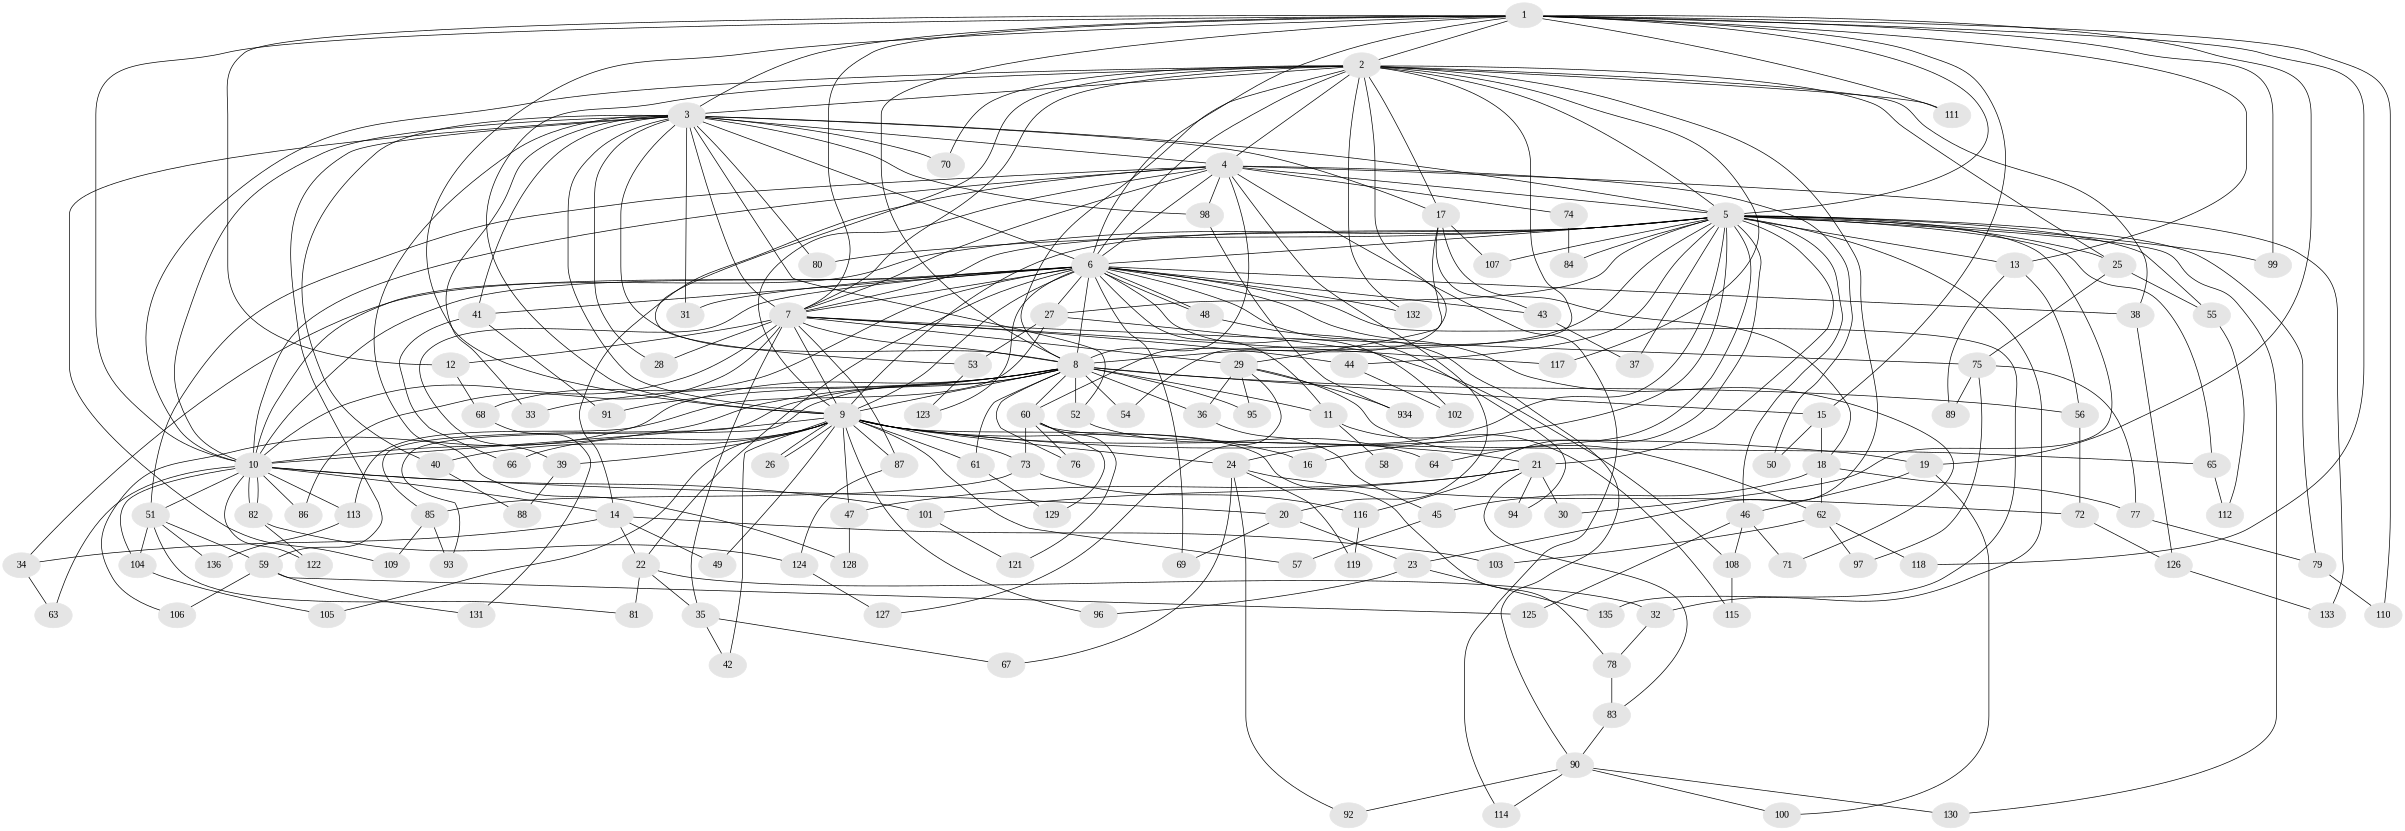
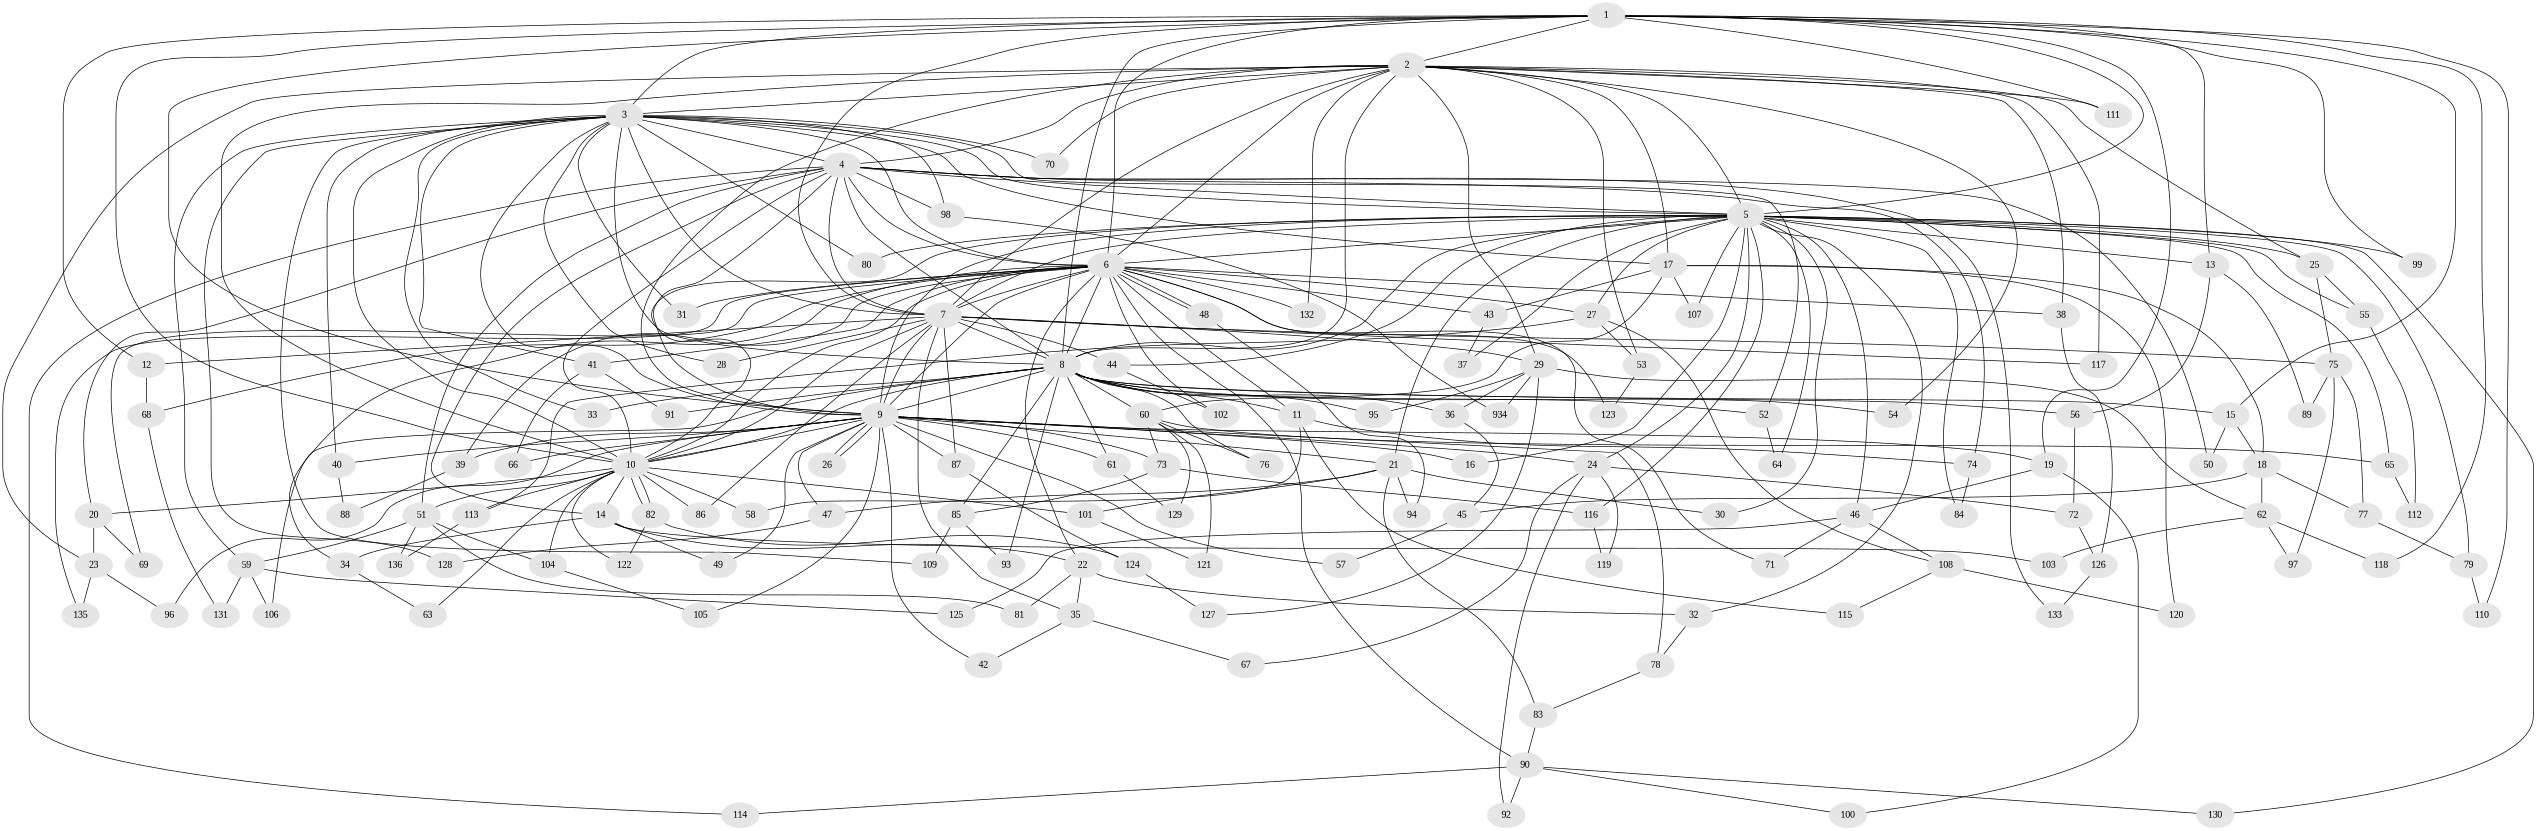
edge "11" -- "74": added
edge "10" -- "58": added
node "120": added
